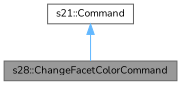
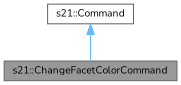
node "s28::ChangeFacetColorCommand": label "s28::ChangeFacetColorCommand" -> "s21::ChangeFacetColorCommand"
